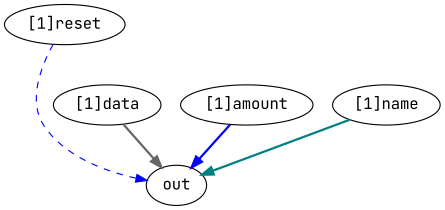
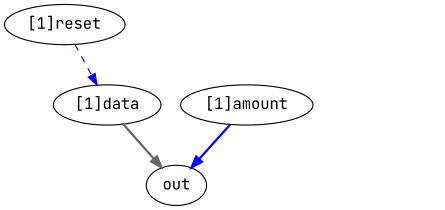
node "[1]name": removed
edge "[1]reset" -> "out": now "[1]reset" -> "[1]data"
